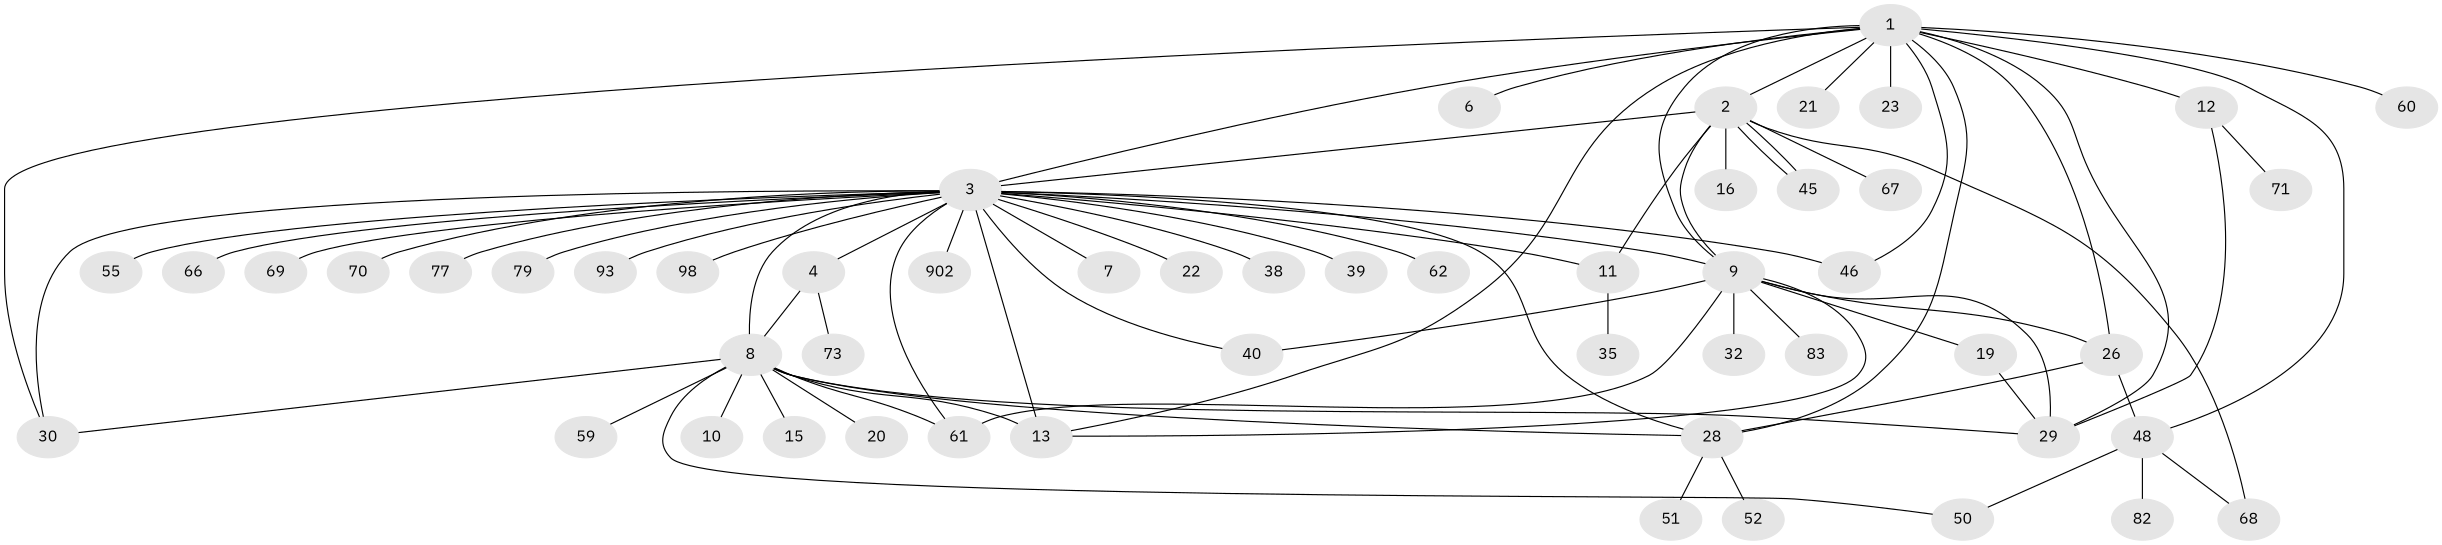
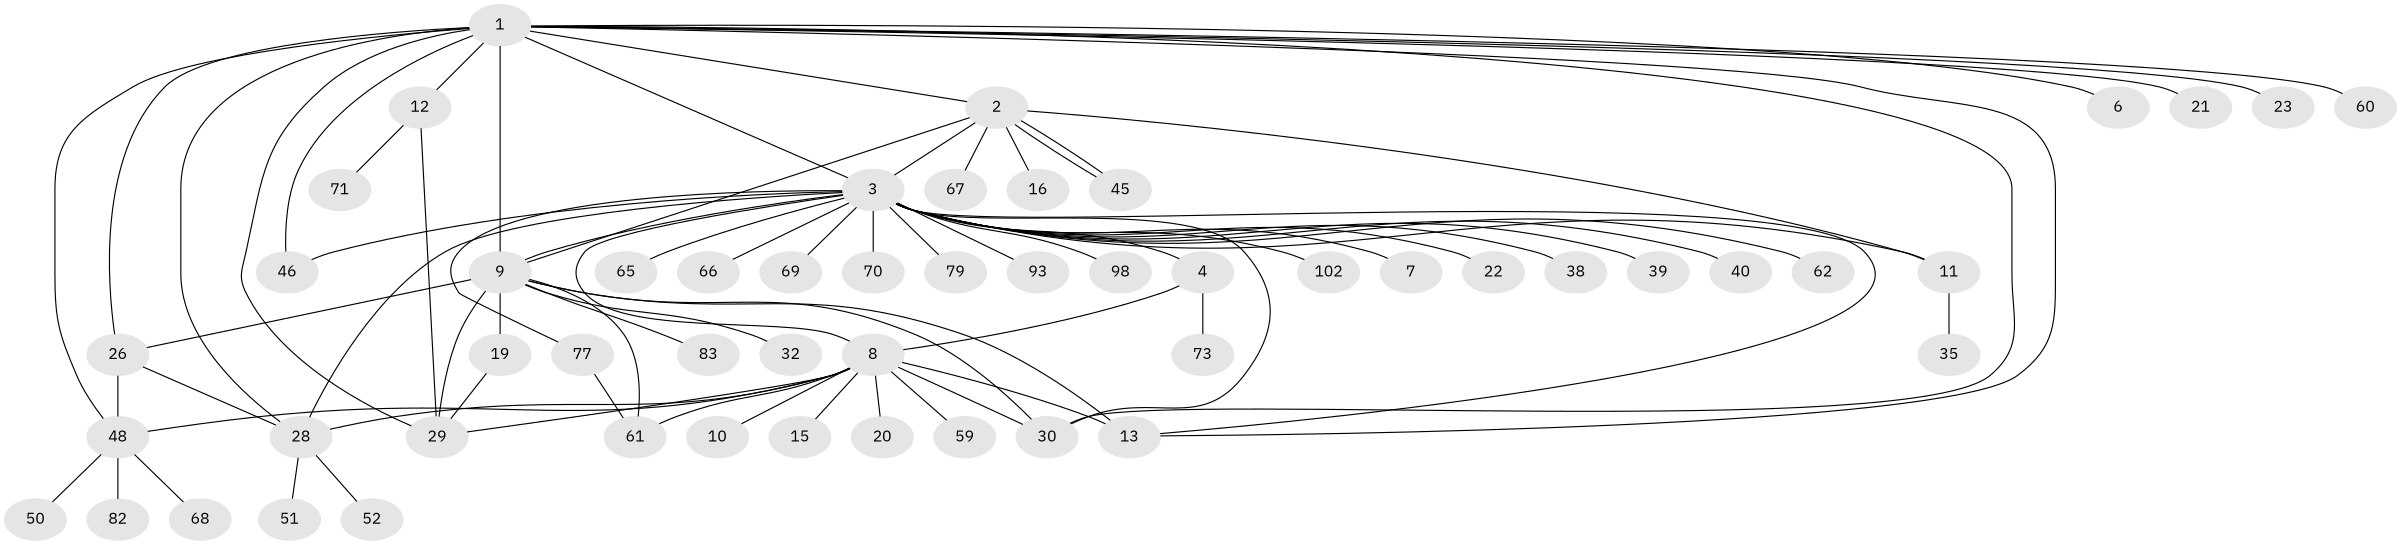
edge "2" -- "68": removed
node "55": label "55" -> "65"
node "902": label "902" -> "102"
edge "3" -- "61": now "77" -- "61"
edge "9" -- "40": now "9" -- "30"
edge "8" -- "50": now "8" -- "48"
